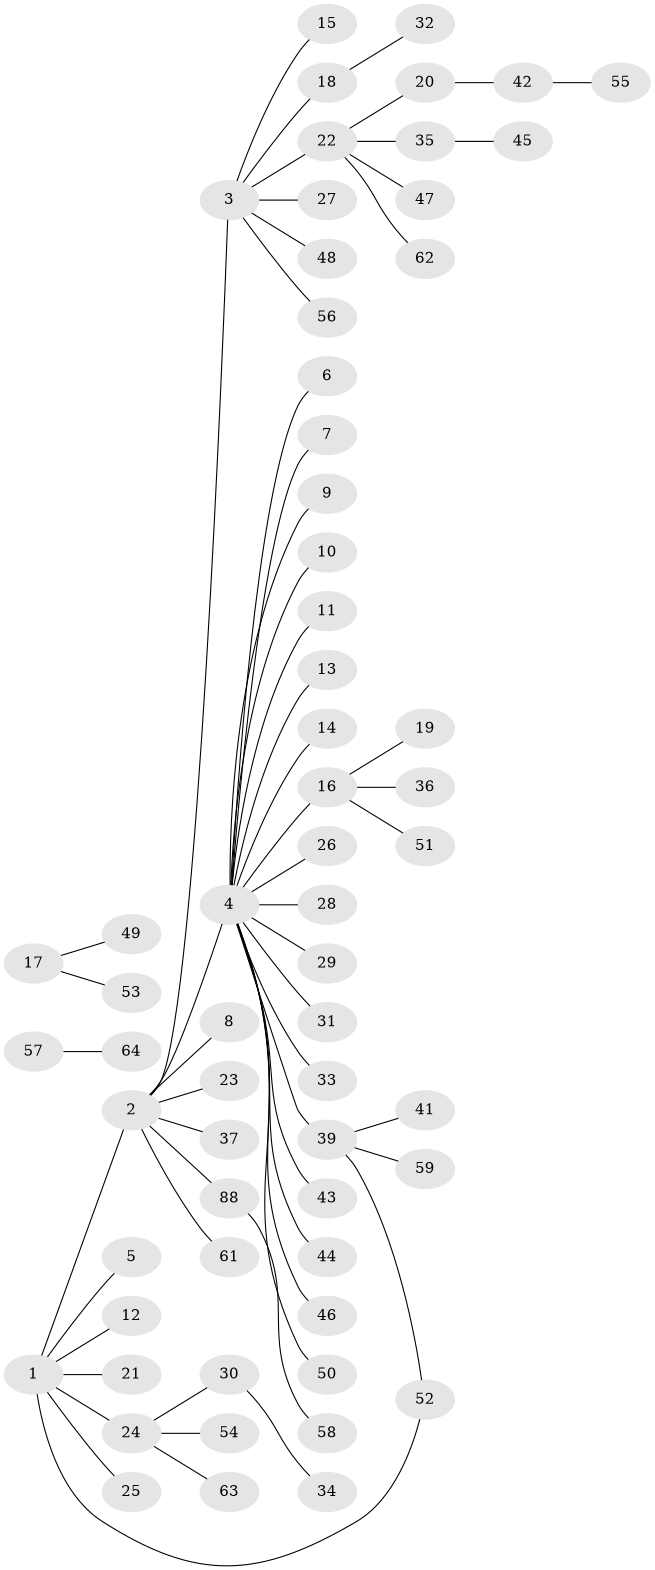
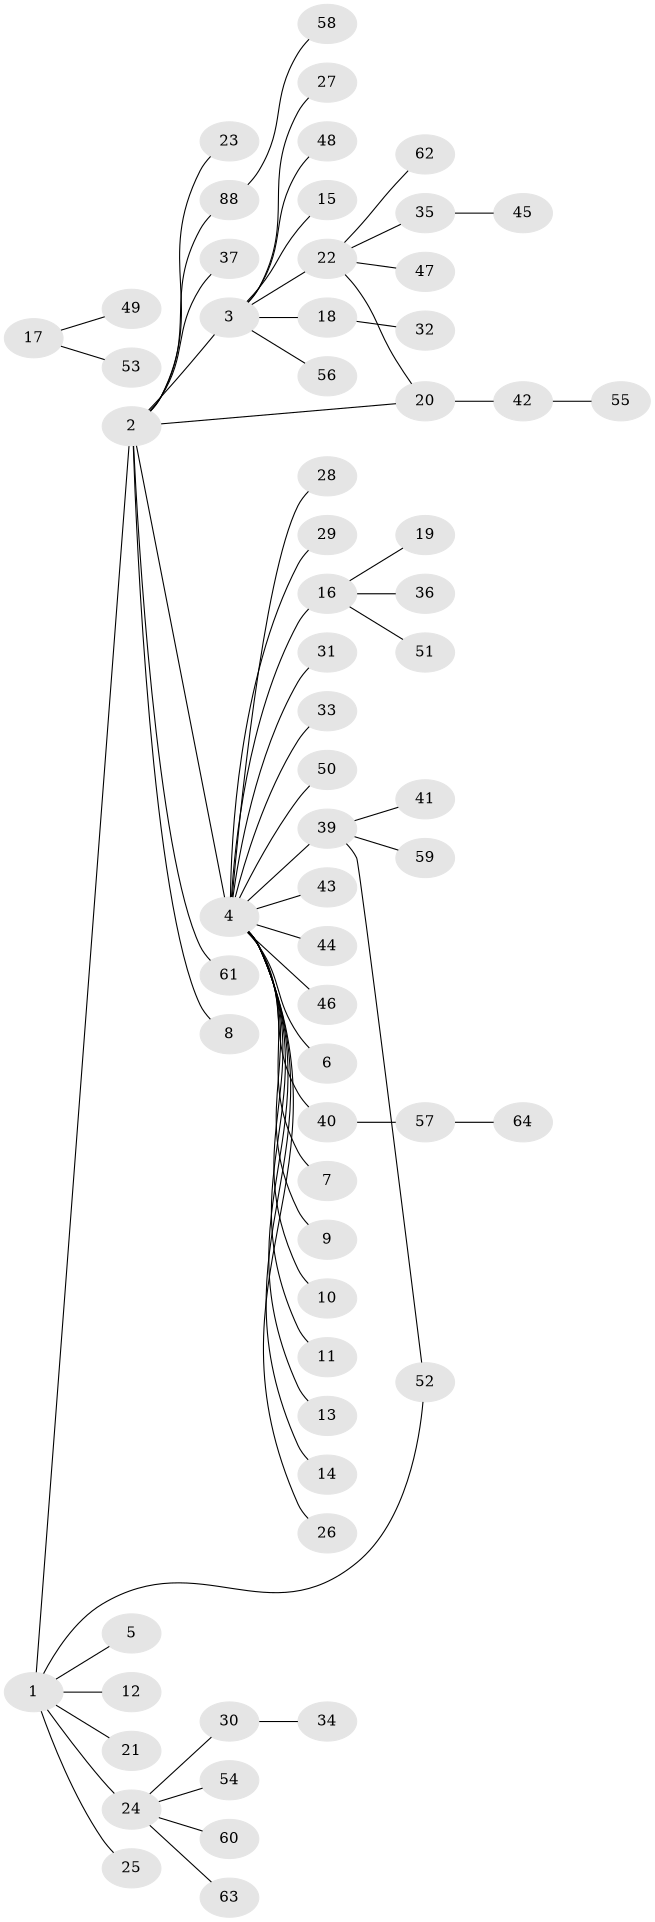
edge "20" -- "2": added
node "40": added
node "60": added
